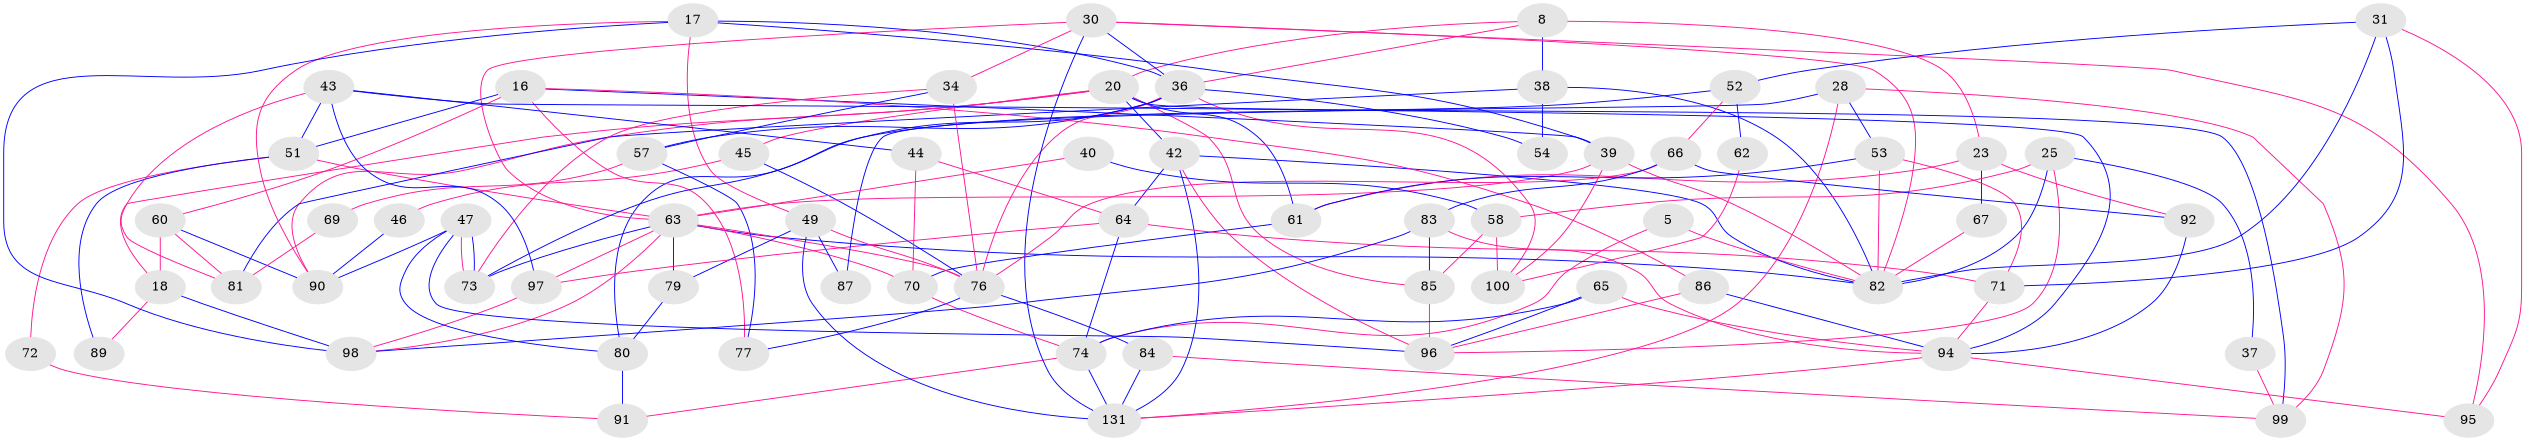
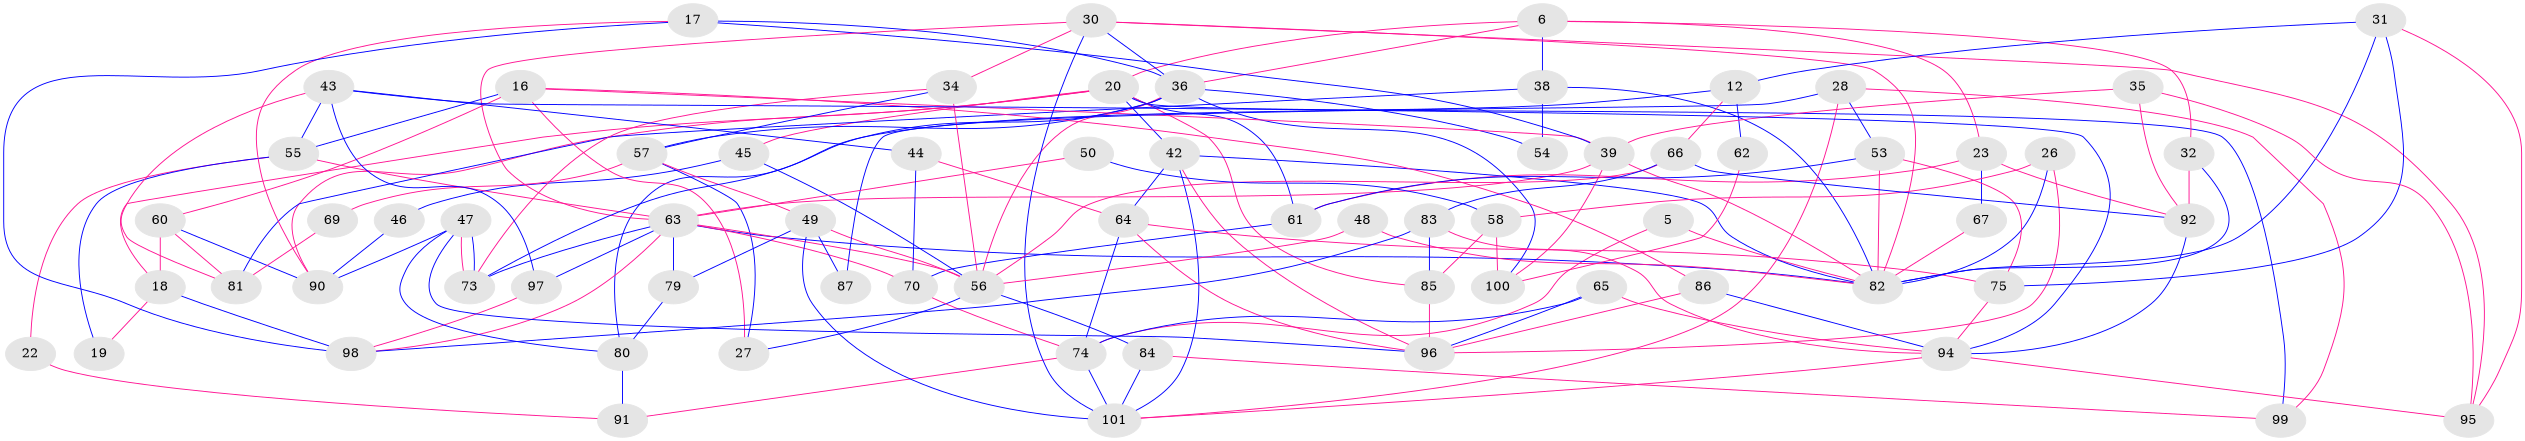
node "8": label "8" -> "6"
node "52": label "52" -> "12"
node "35": added
edge "16" -- "39": color blue -> deeppink
edge "36" -- "100": color deeppink -> blue
edge "17" -- "49": now "57" -- "49"
node "51": label "51" -> "55"
node "40": label "40" -> "50"
node "25": label "25" -> "26"
node "32": added
edge "45" -- "46": color deeppink -> blue
edge "44" -- "70": color deeppink -> blue
node "48": added
edge "64" -- "97": now "64" -- "96"
edge "63" -- "97": color deeppink -> blue
node "76": label "76" -> "56"
node "71": label "71" -> "75"
node "72": label "72" -> "22"
node "89": label "89" -> "19"
node "77": label "77" -> "27"
node "37": removed
node "131": label "131" -> "101"
